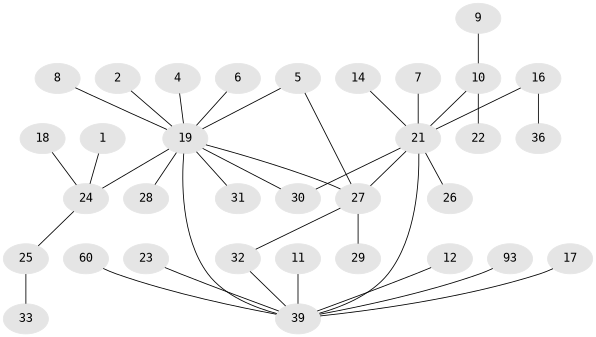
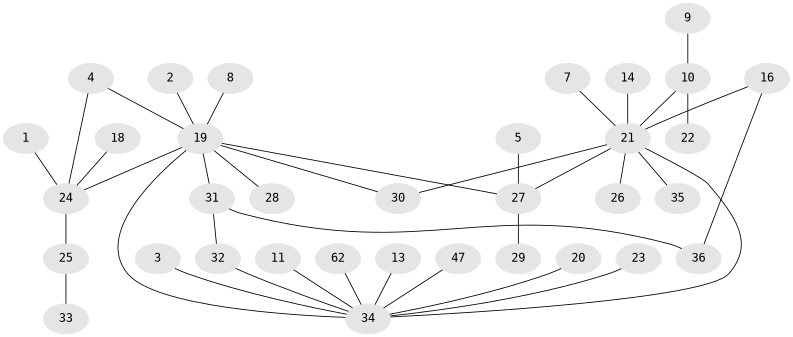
node "6": removed
edge "5" -- "19": removed
edge "4" -- "24": added
node "35": added
edge "27" -- "32": now "31" -- "32"
edge "31" -- "36": added
node "60": label "60" -> "20"
node "3": added
node "12": label "12" -> "62"
node "93": label "93" -> "13"
node "17": label "17" -> "47"
node "39": label "39" -> "34"
